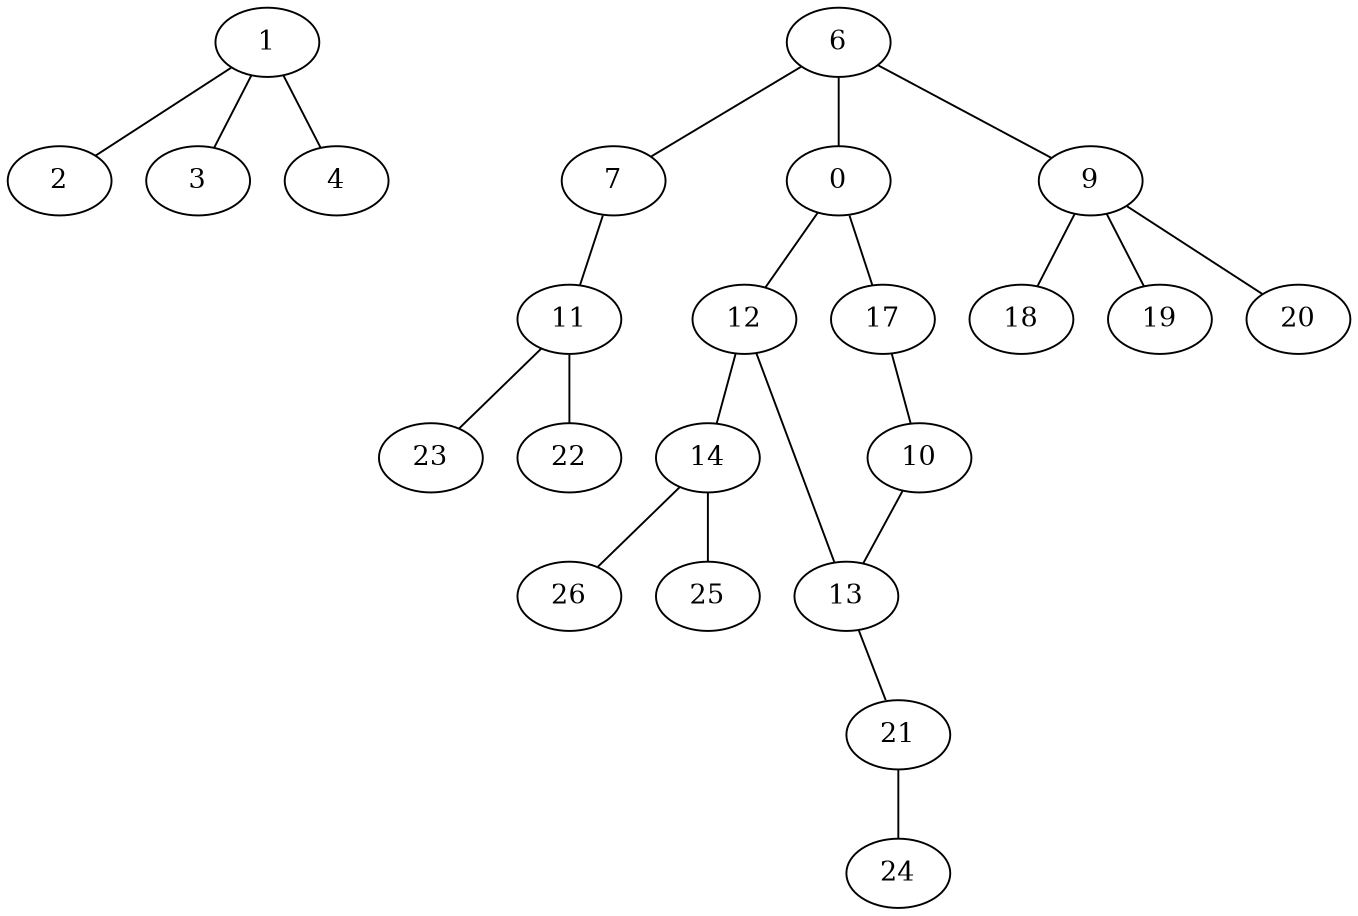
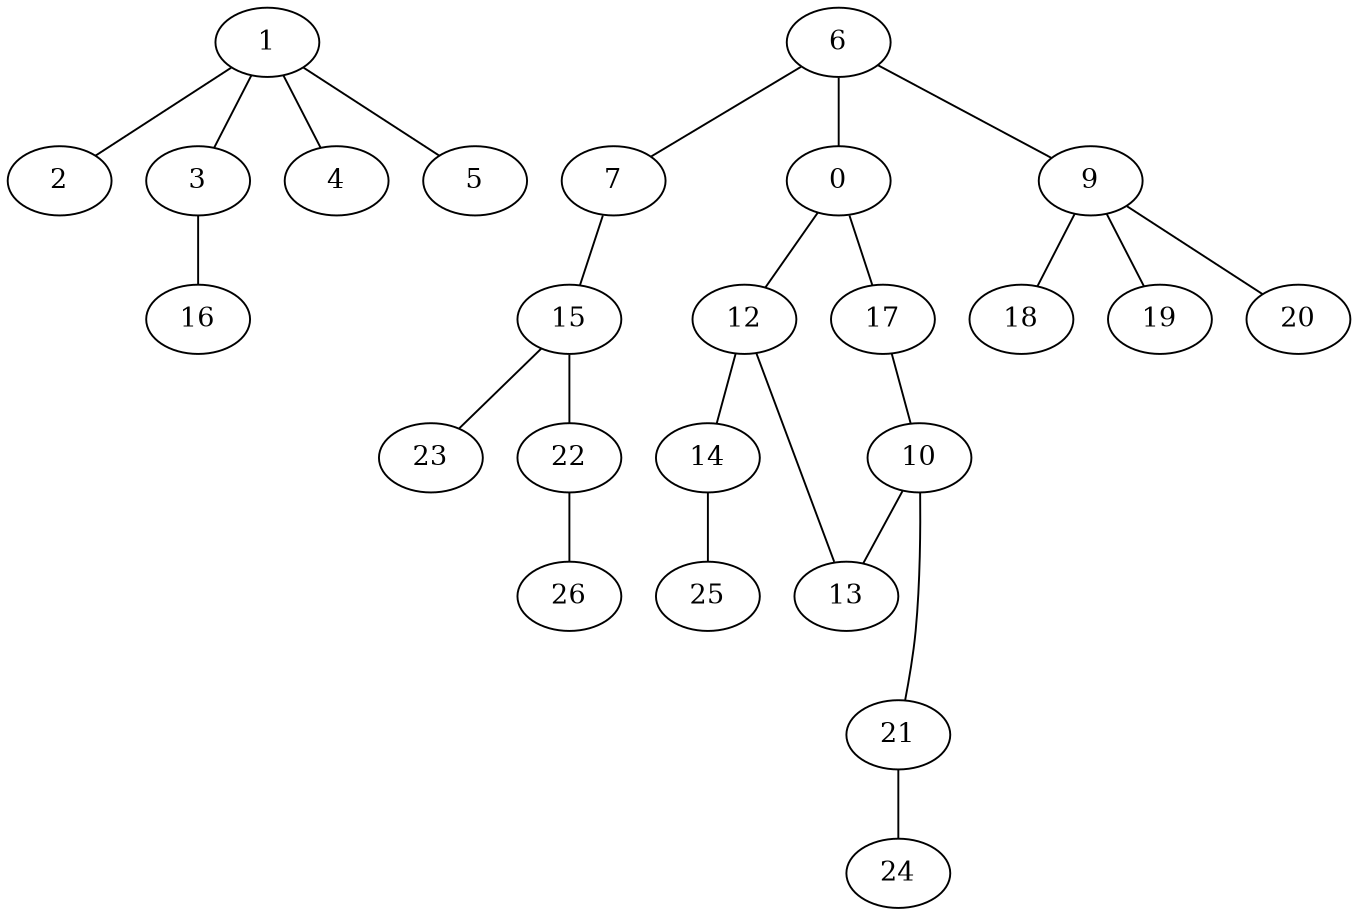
node "5": added
node "16": added
node "11": label "11" -> "15"
edge "14" -- "26": now "22" -- "26"
edge "13" -- "21": now "10" -- "21"
